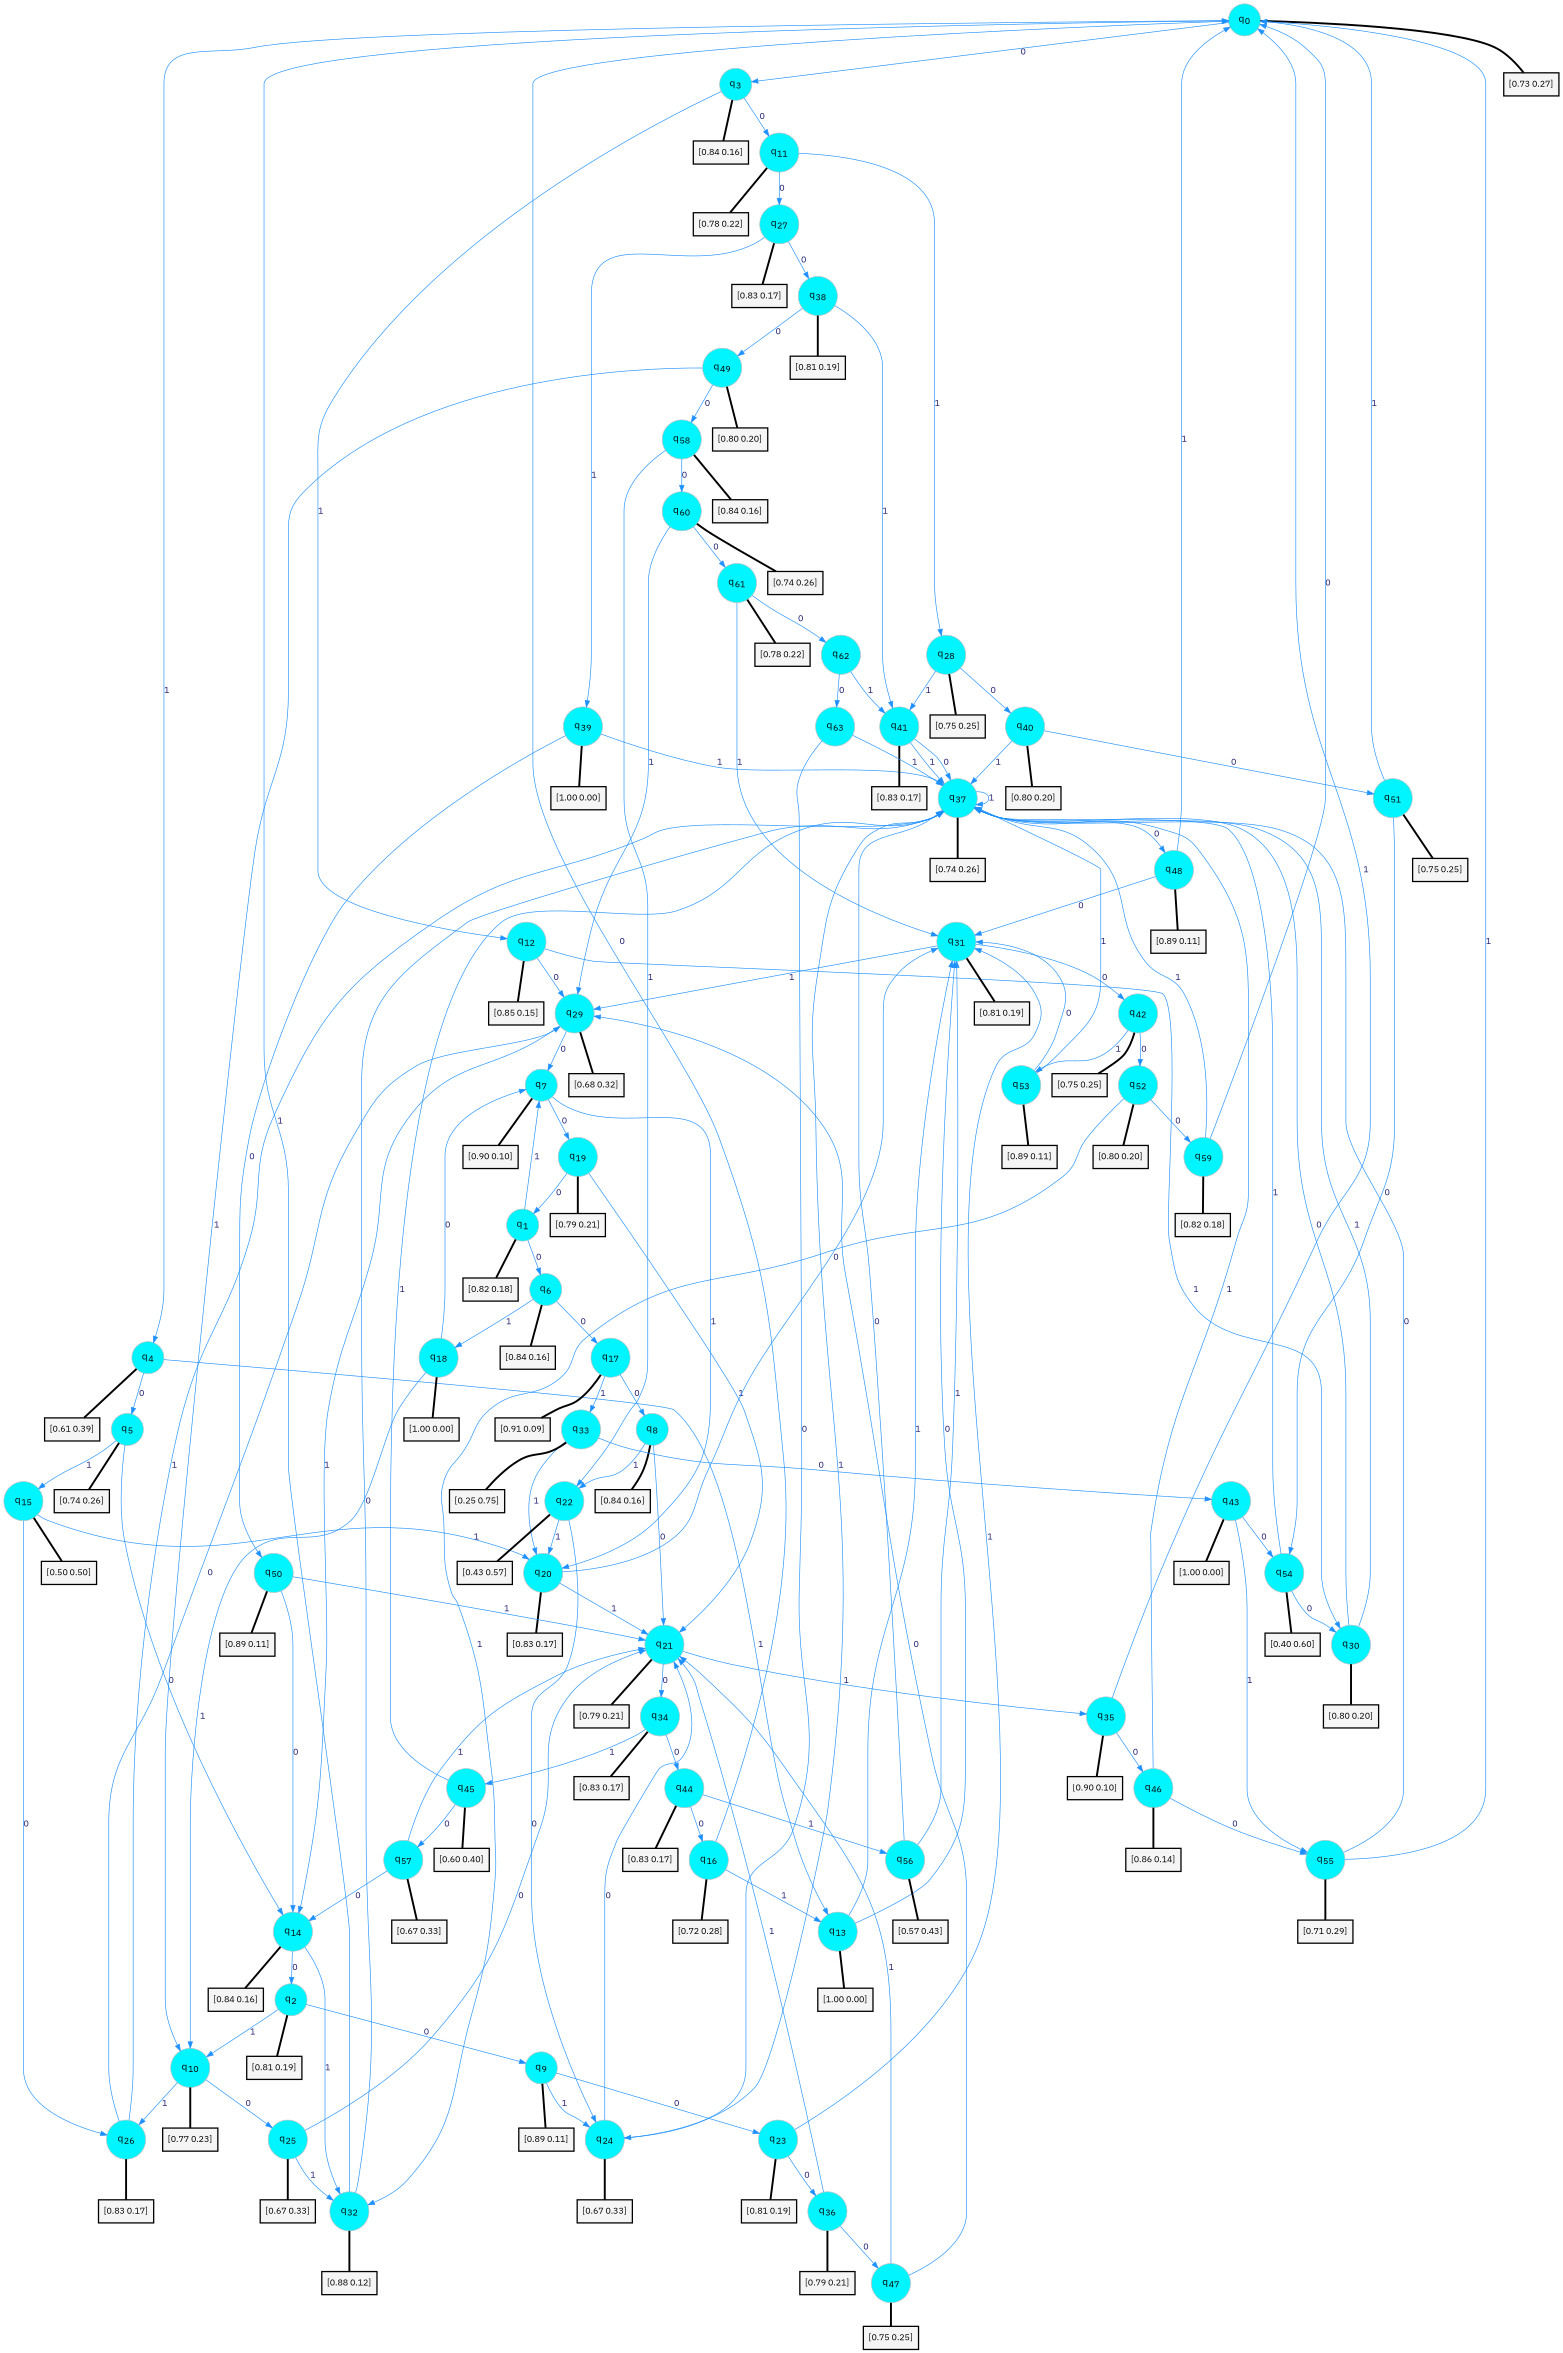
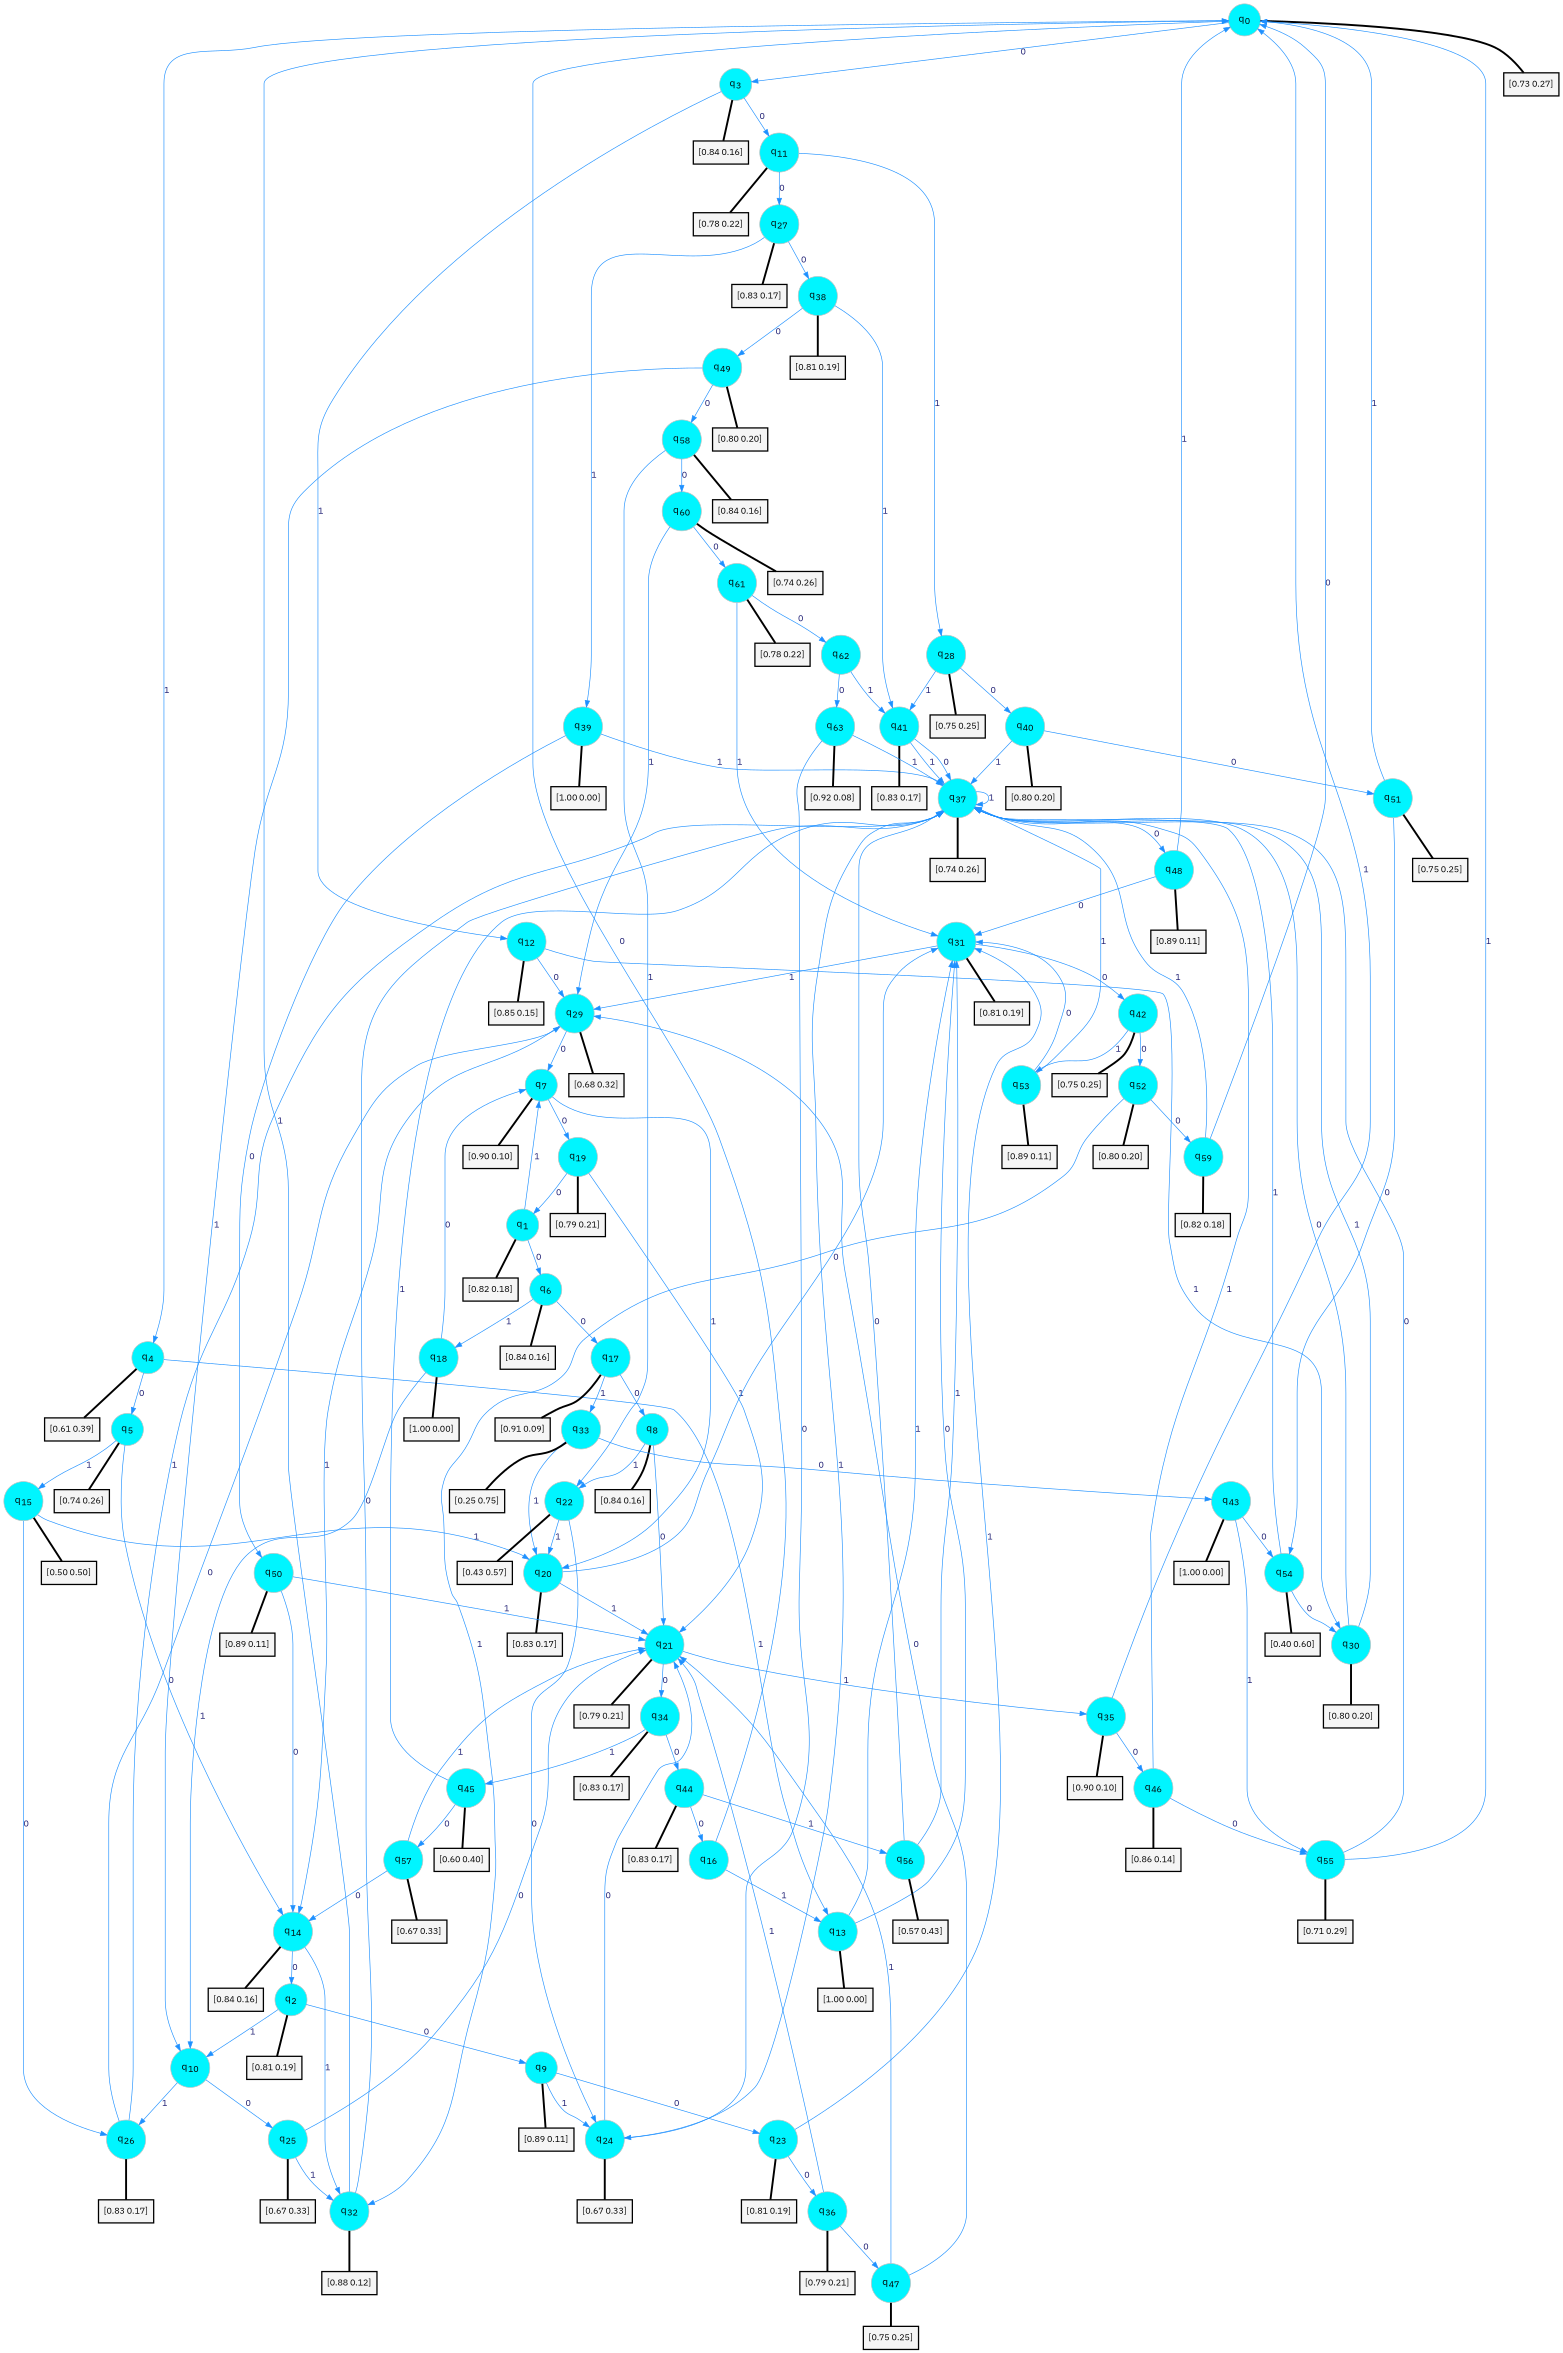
node "[0.92 0.08]": added
node "[0.72 0.28]": removed
node "[0.77 0.23]": removed
